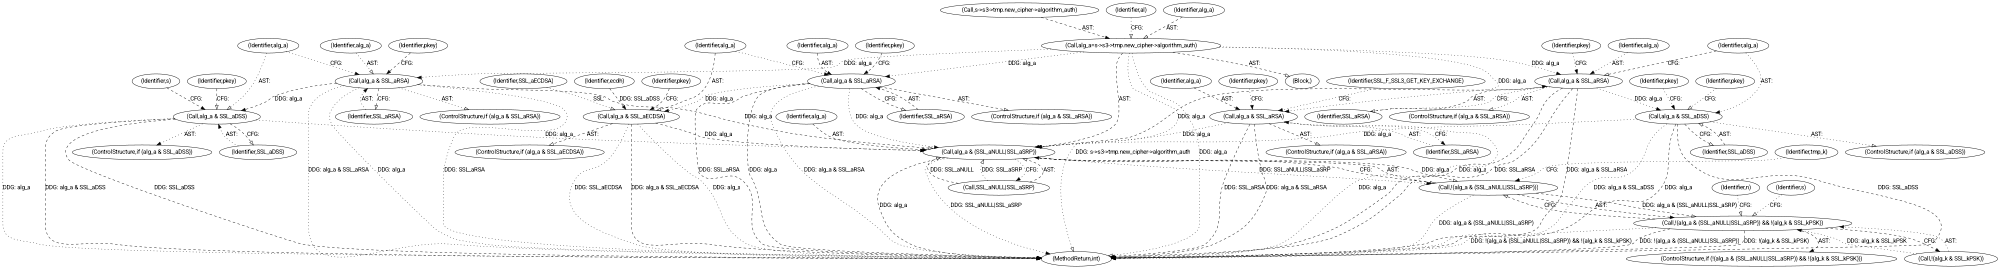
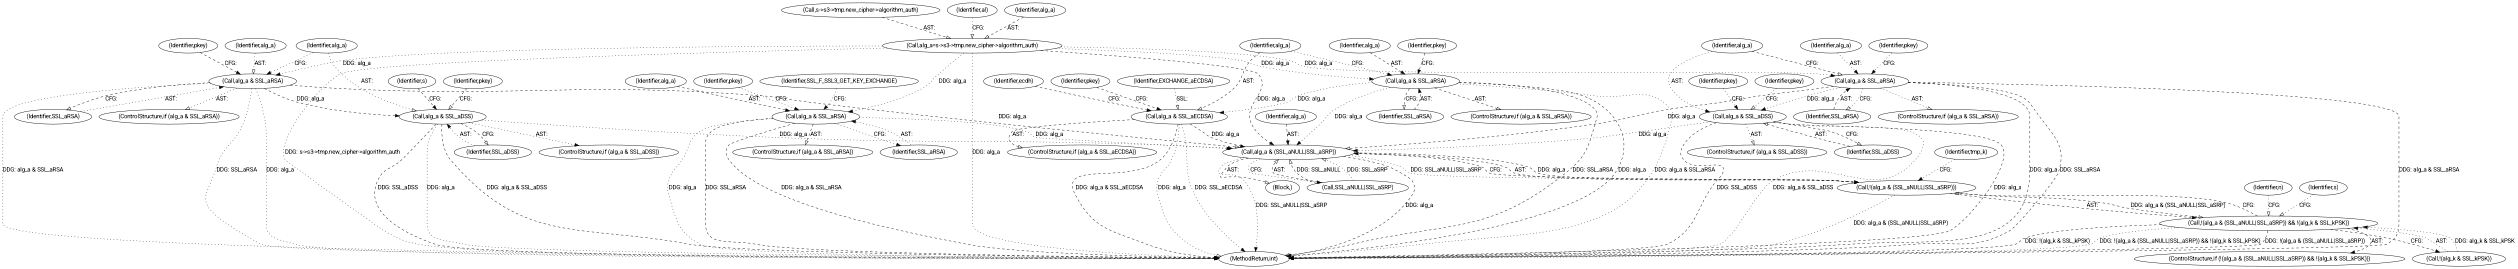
edge "(Call,s->s3->tmp.new_cipher->algorithm_auth)" -> "(Call,alg_a=s->s3->tmp.new_cipher->algorithm_auth)": arrowhead normal -> onormal
edge "(Call,alg_a=s->s3->tmp.new_cipher->algorithm_auth)" -> "(Block,)": now "(Call,alg_a & (SSL_aNULL|SSL_aSRP))" -> "(Block,)"
node "(Identifier,SSL_aECDSA)": label "(Identifier,SSL_aECDSA)" -> "(Identifier,EXCHANGE_aECDSA)"
edge "(Identifier,ecdh)" -> "(Call,alg_a & SSL_aECDSA)": label "DDG: SSL_aDSS" -> "CFG: "
edge "(Call,alg_a=s->s3->tmp.new_cipher->algorithm_auth)" -> "(Call,alg_a & (SSL_aNULL|SSL_aSRP))": label "AST: " -> "DDG: alg_a"
